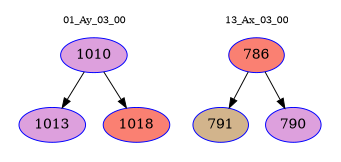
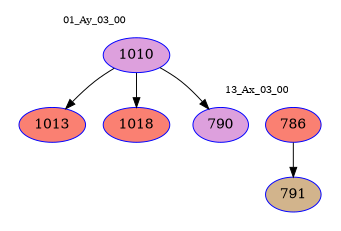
edge "786" -> "790": now "1010" -> "790"
node "1013": fillcolor plum -> salmon
